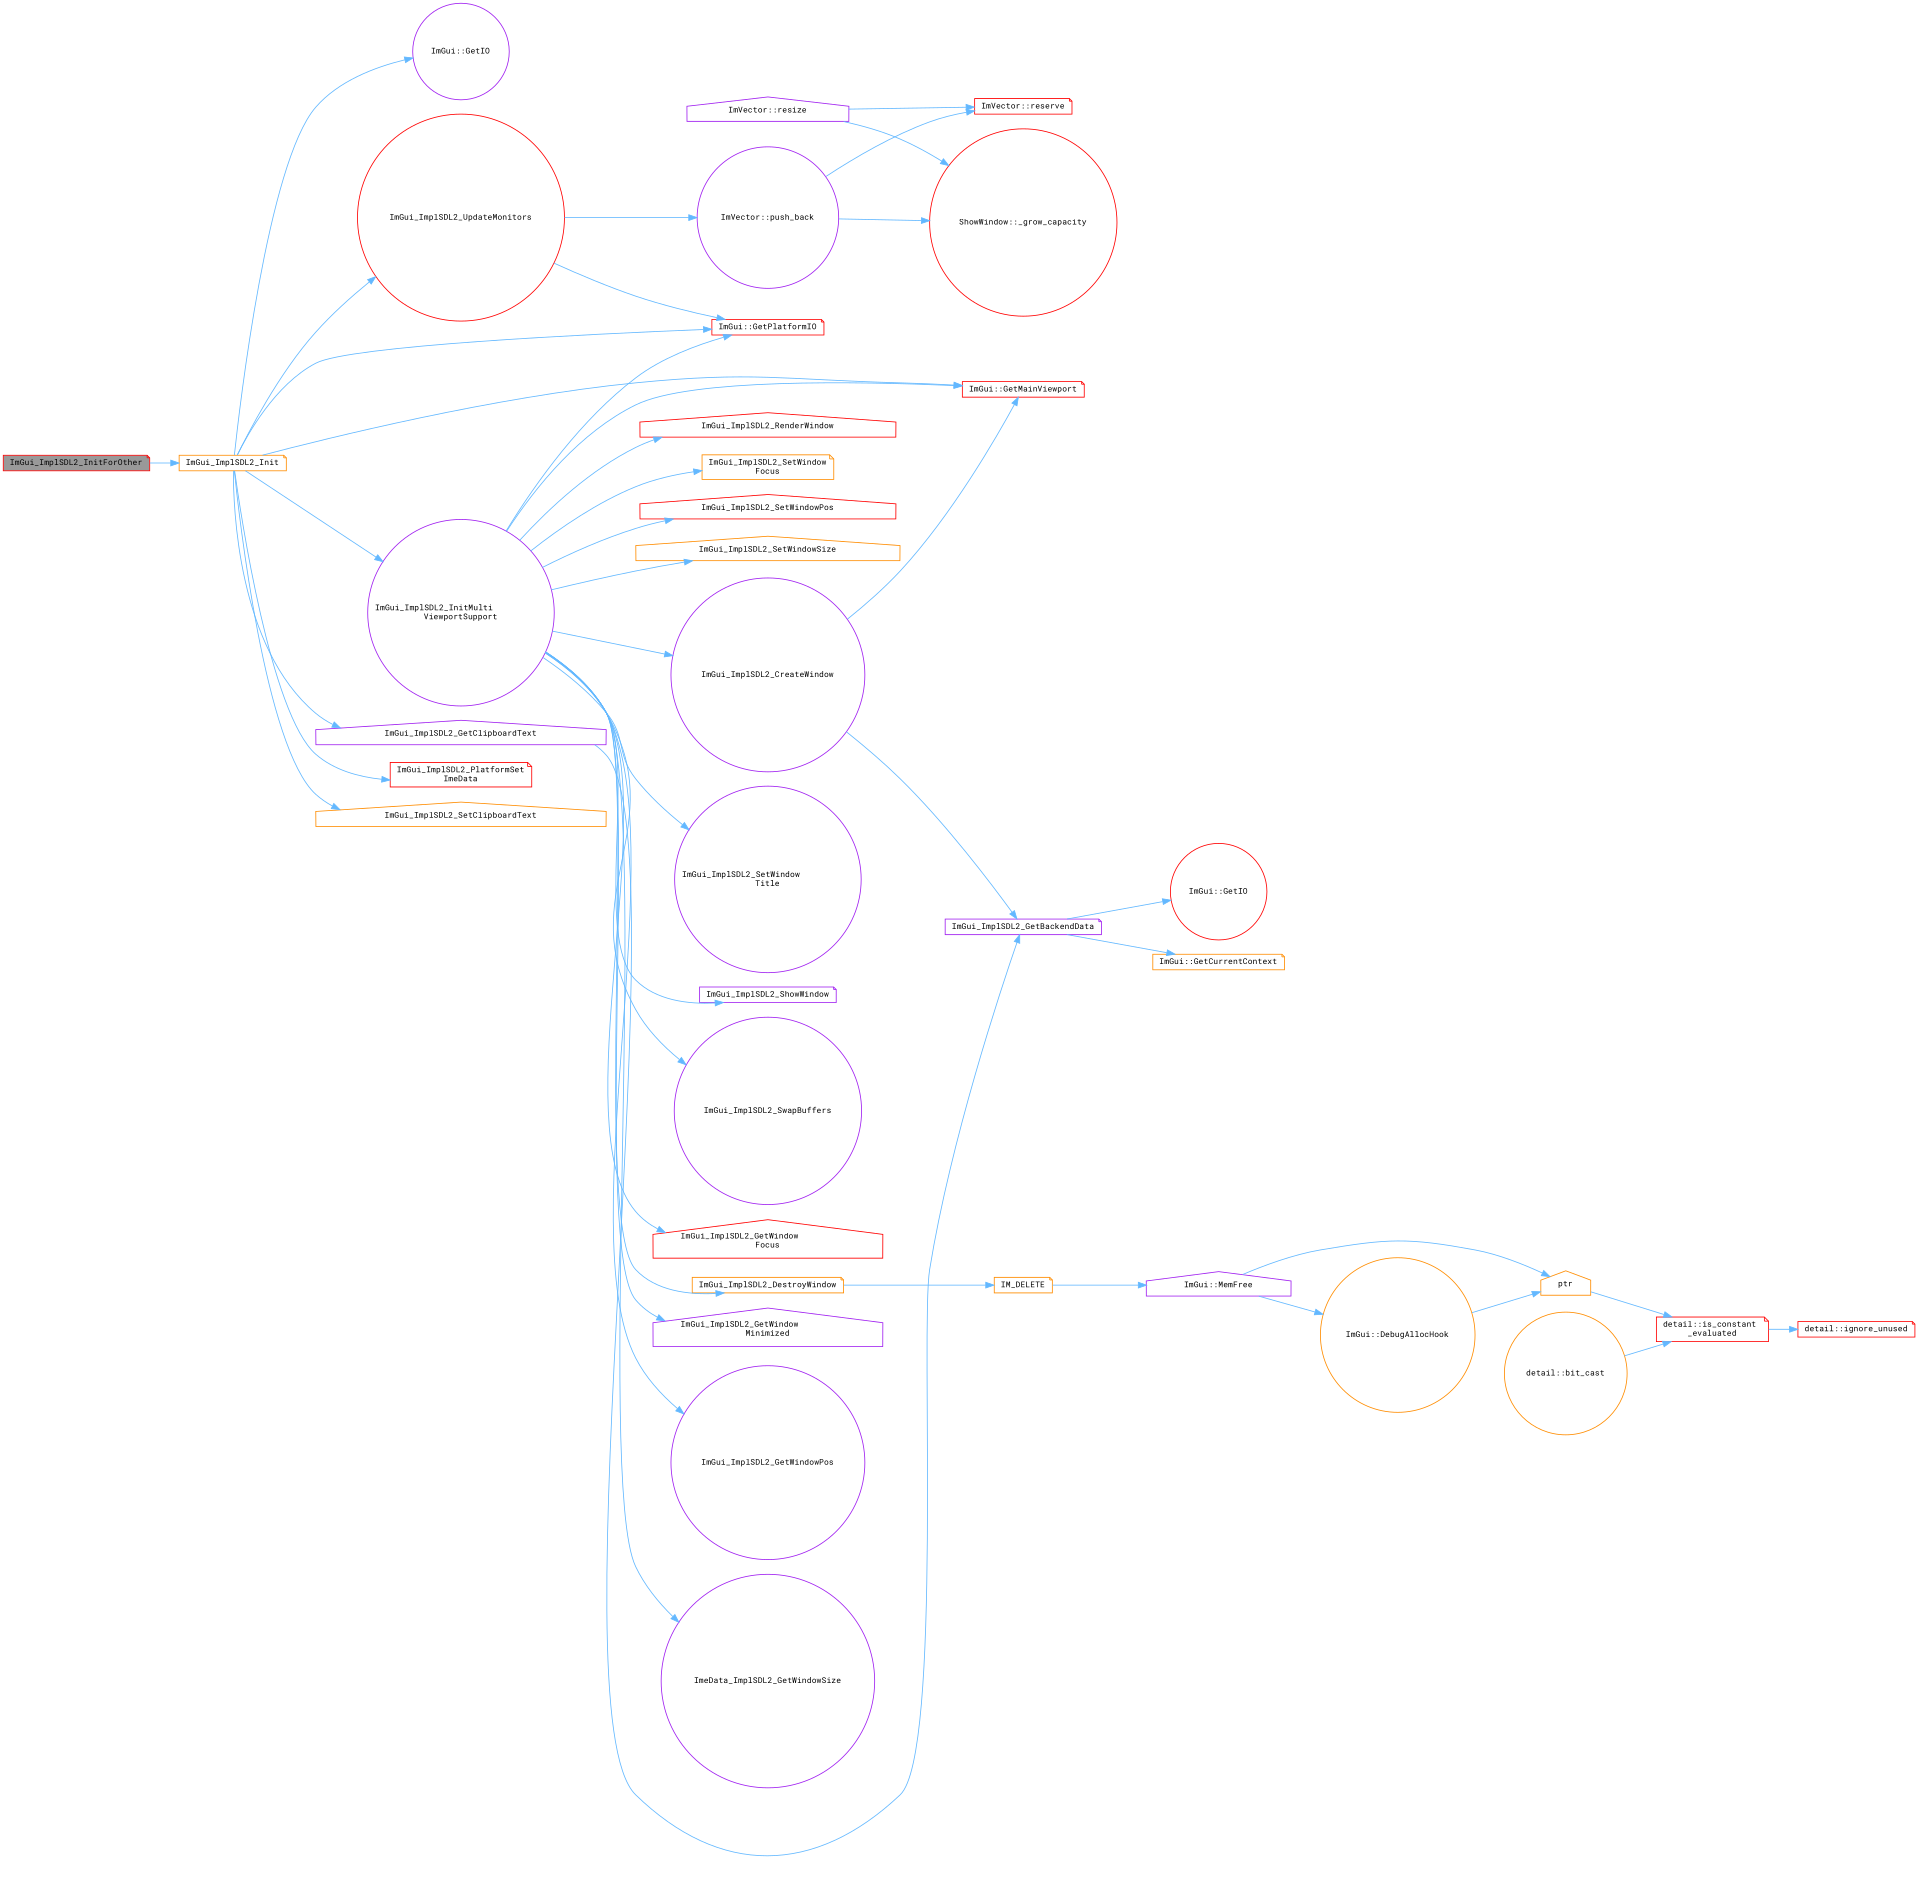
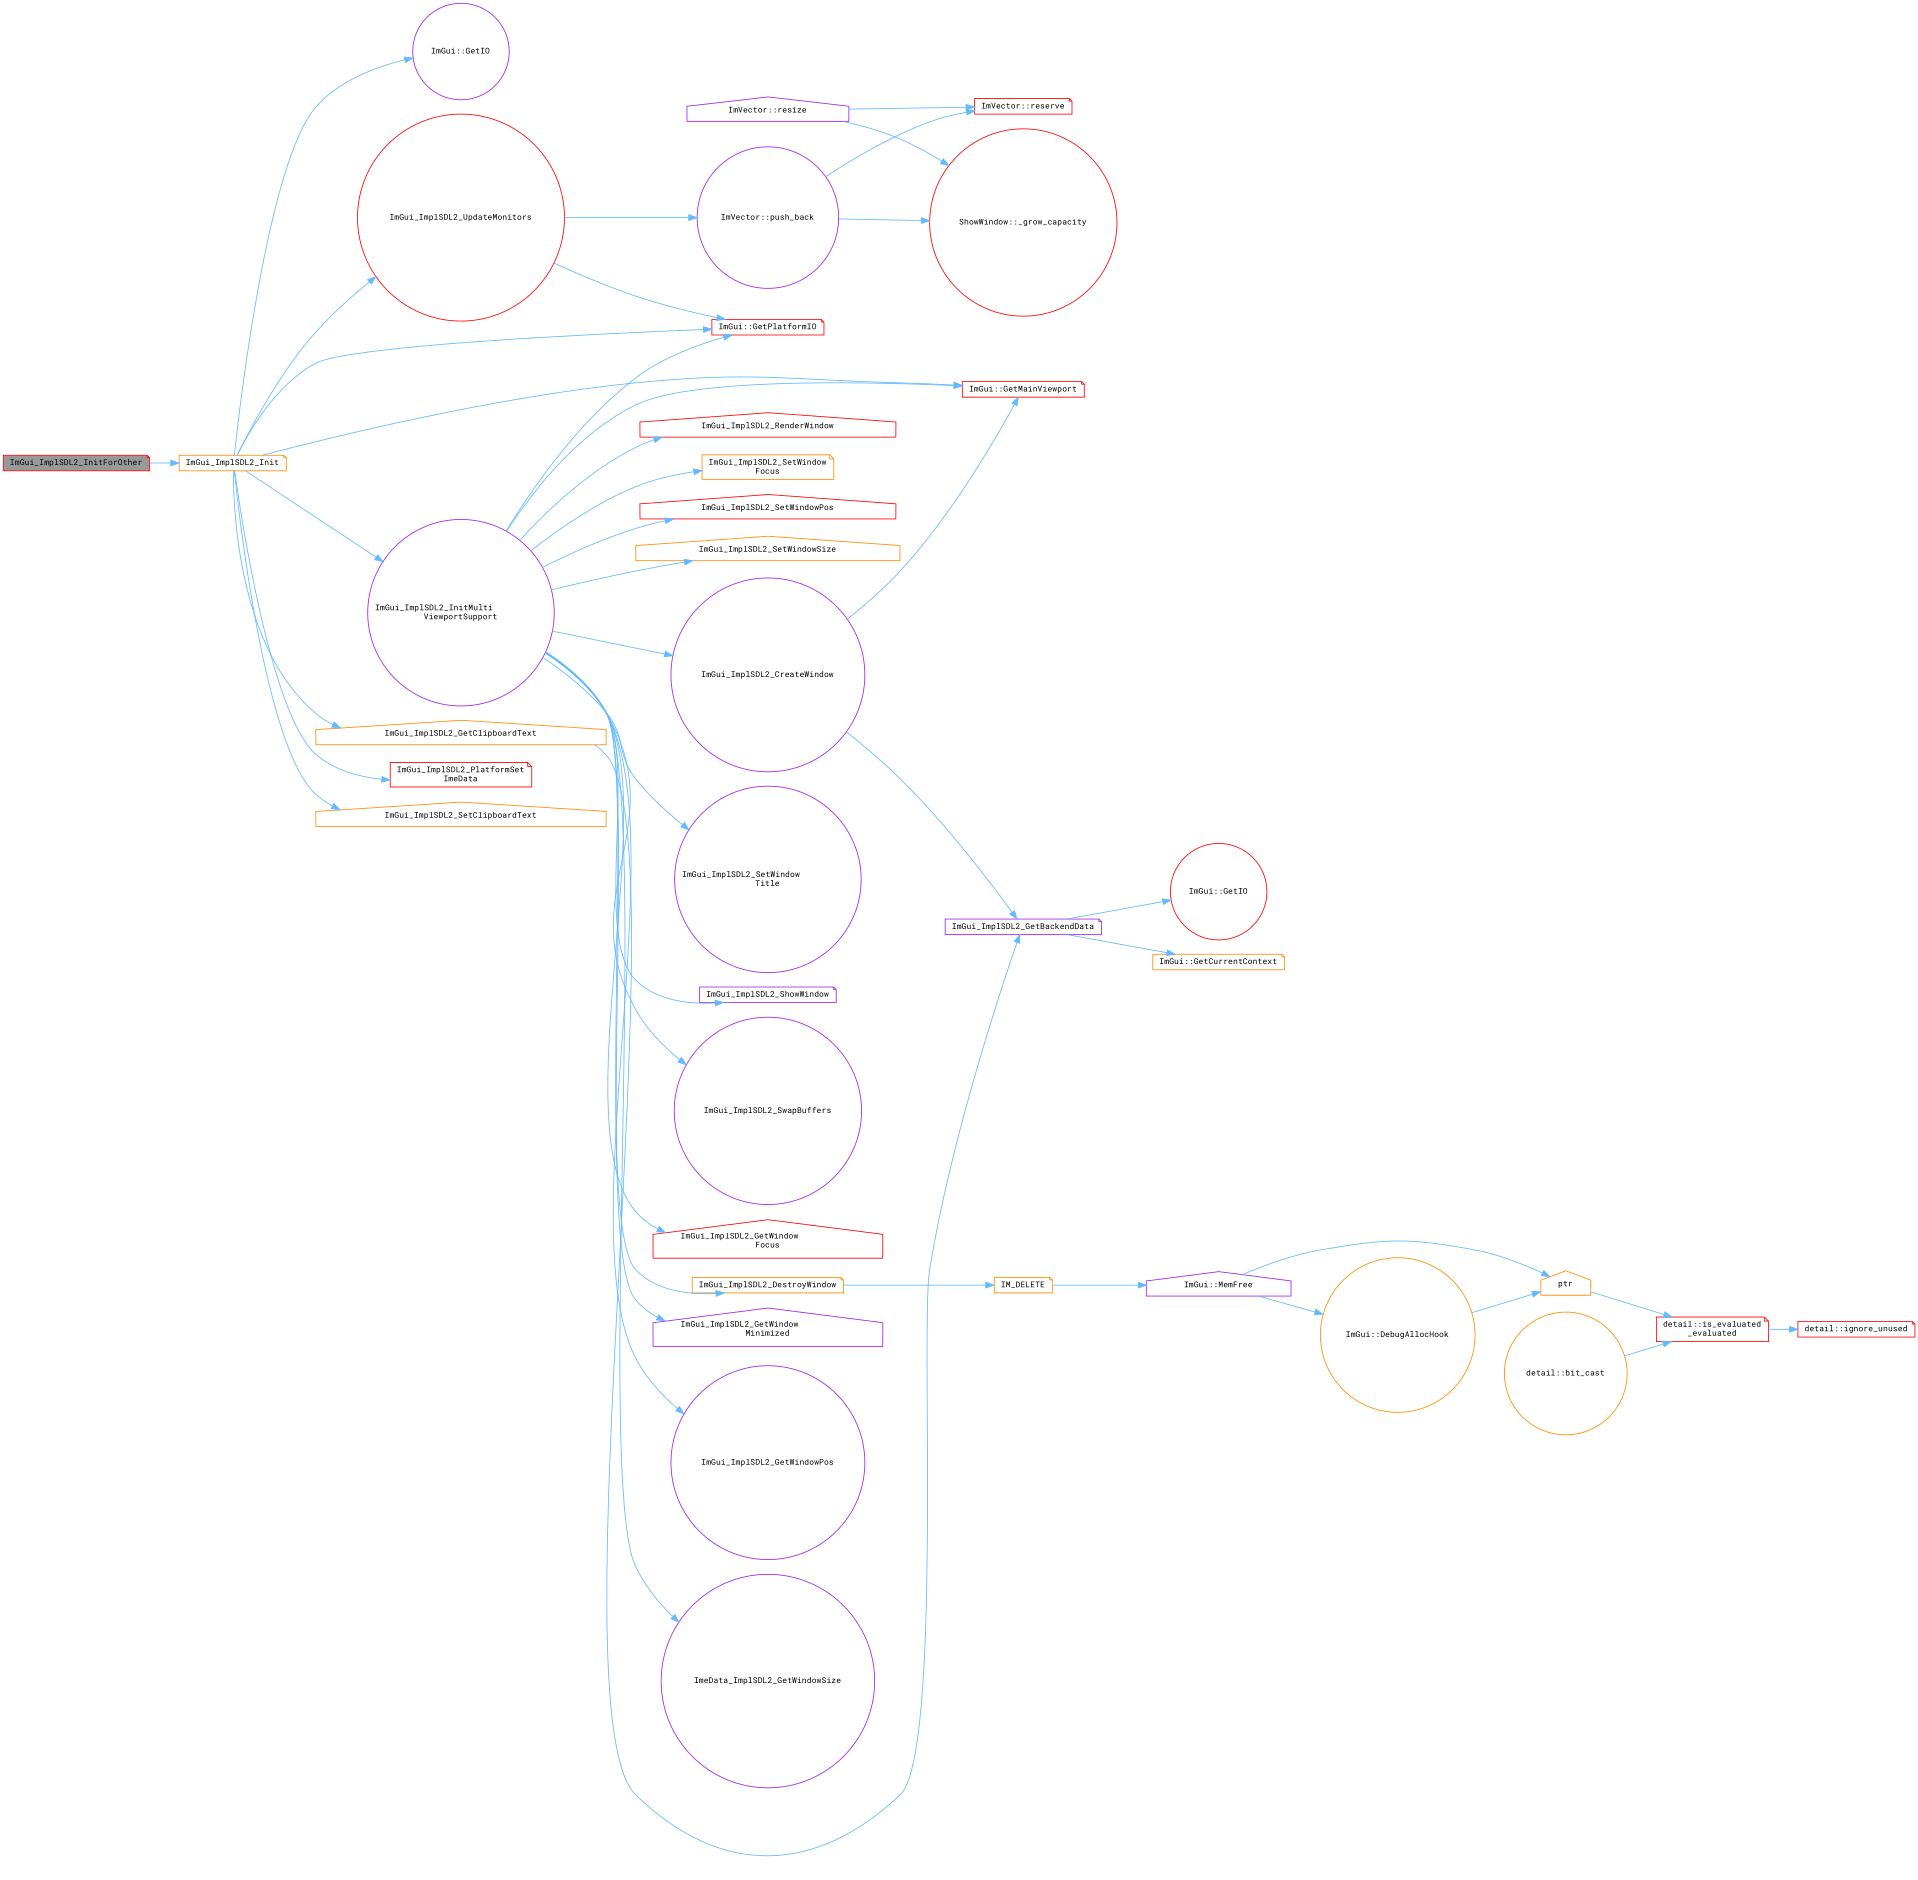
node "ImGui_ImplSDL2_GetClipboardText": color purple -> darkorange
node "detail::is_constant _evaluated": label "detail::is_constant _evaluated" -> "detail::is_evaluated _evaluated"
